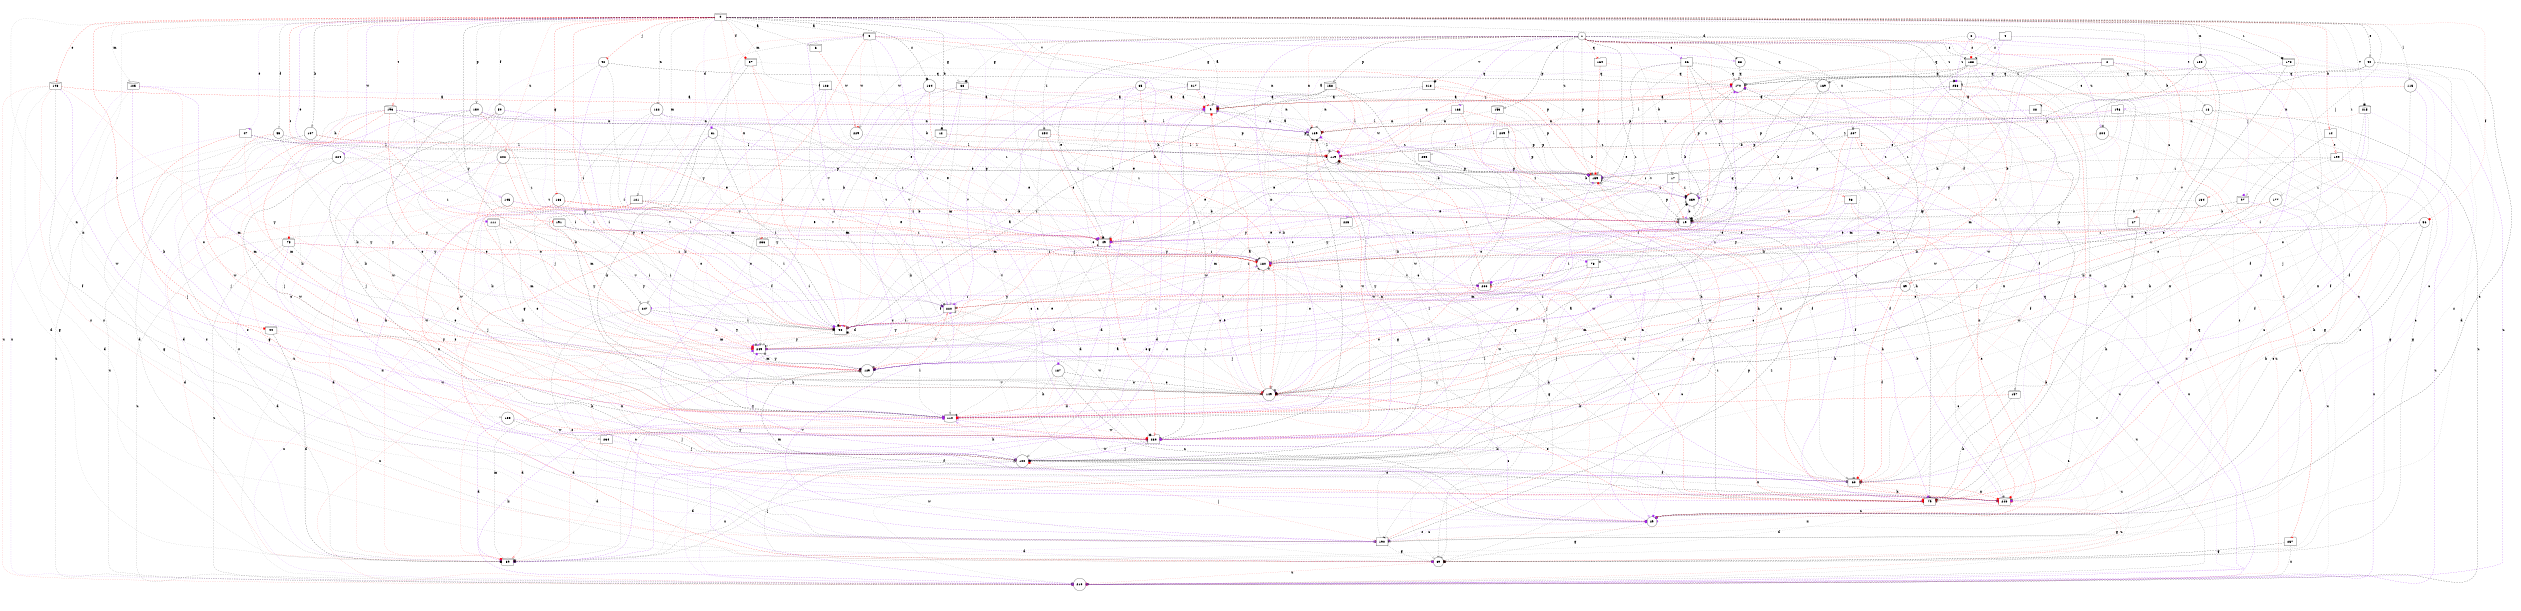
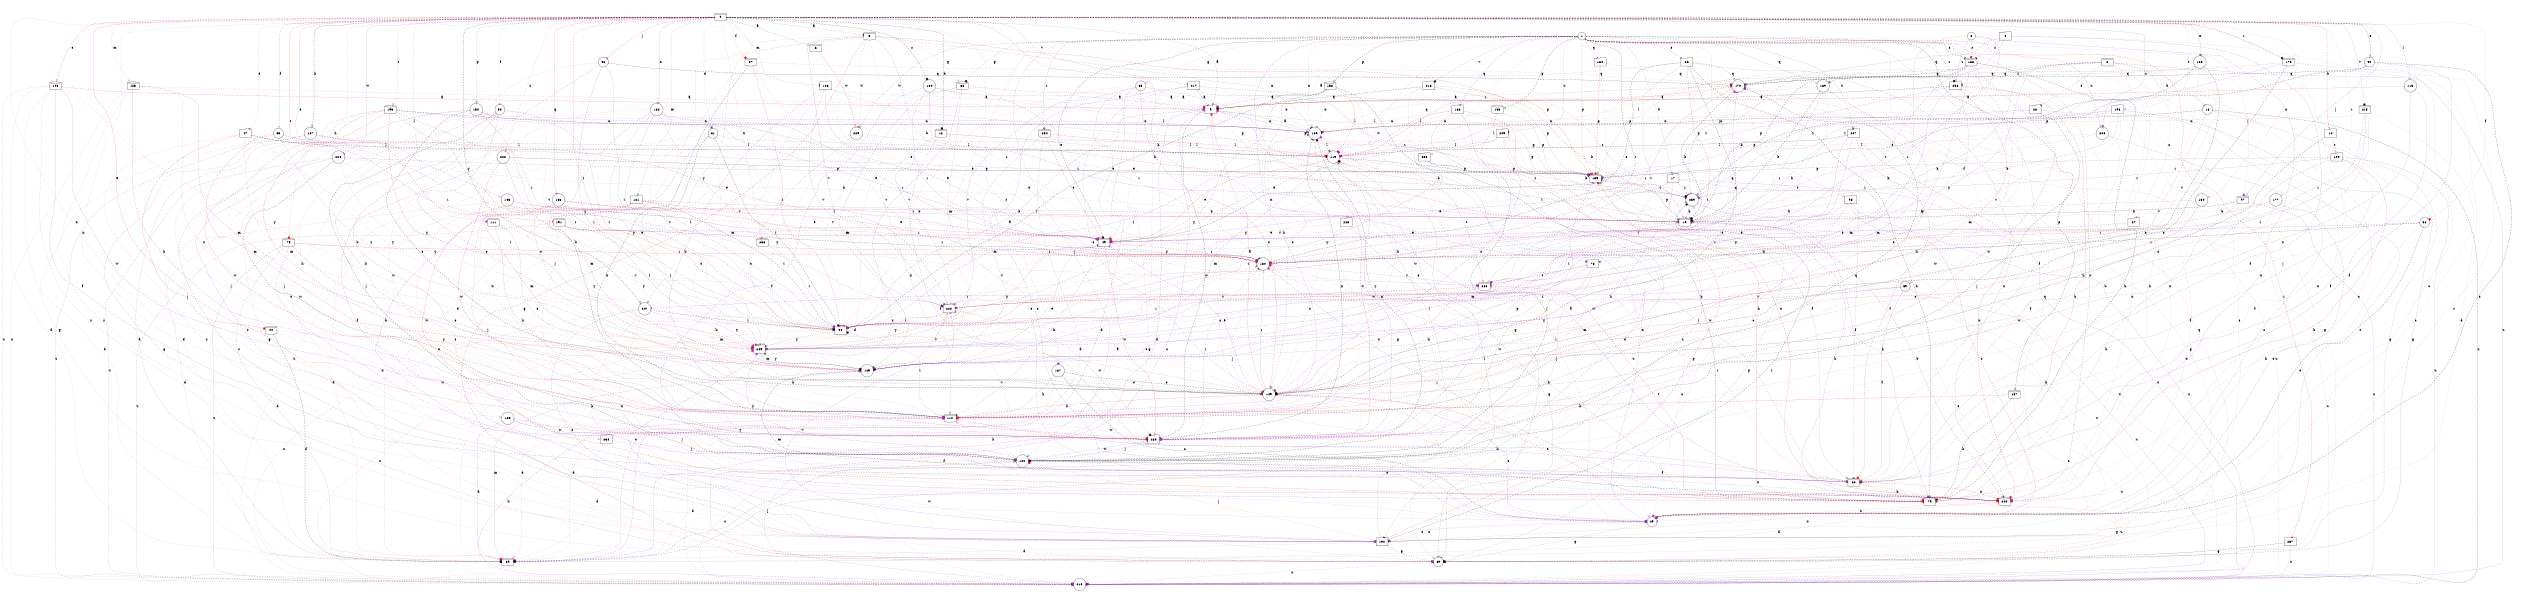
edge "3" -> "258": arrowhead box -> onormal
node "38": removed
